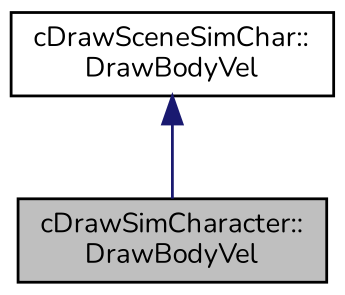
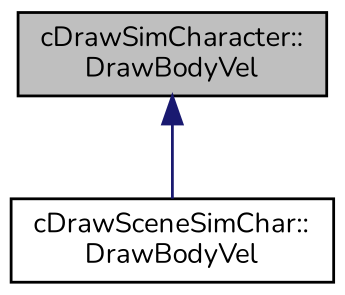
edge "cDrawSimCharacter:: DrawBodyVel" -> "cDrawSceneSimChar:: DrawBodyVel": reversed
